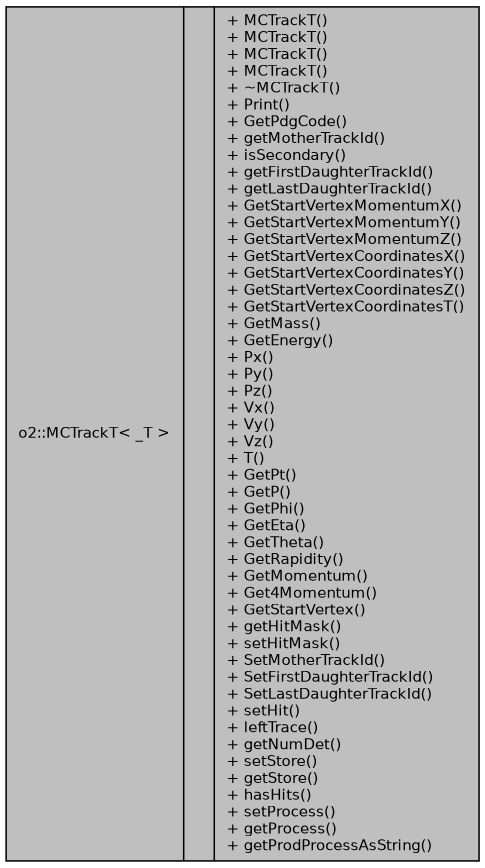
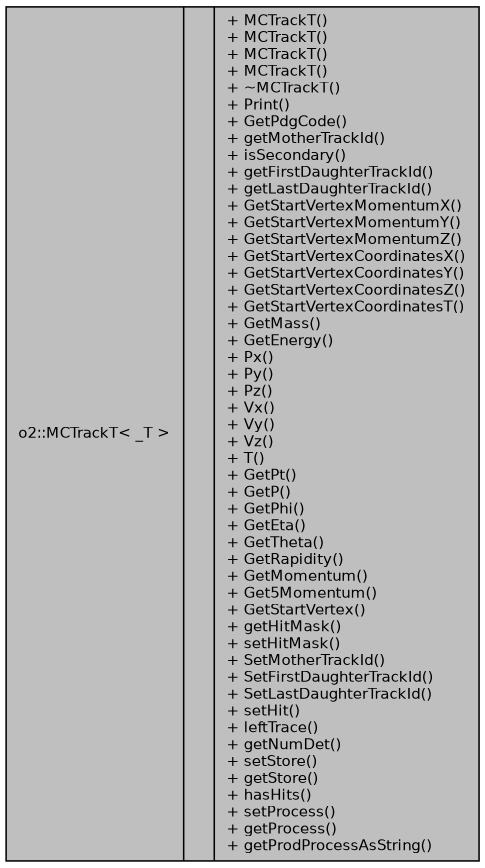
node "o2::MCTrackT< _T >": text "+ Get4Momentum()" -> "+ Get5Momentum()"
